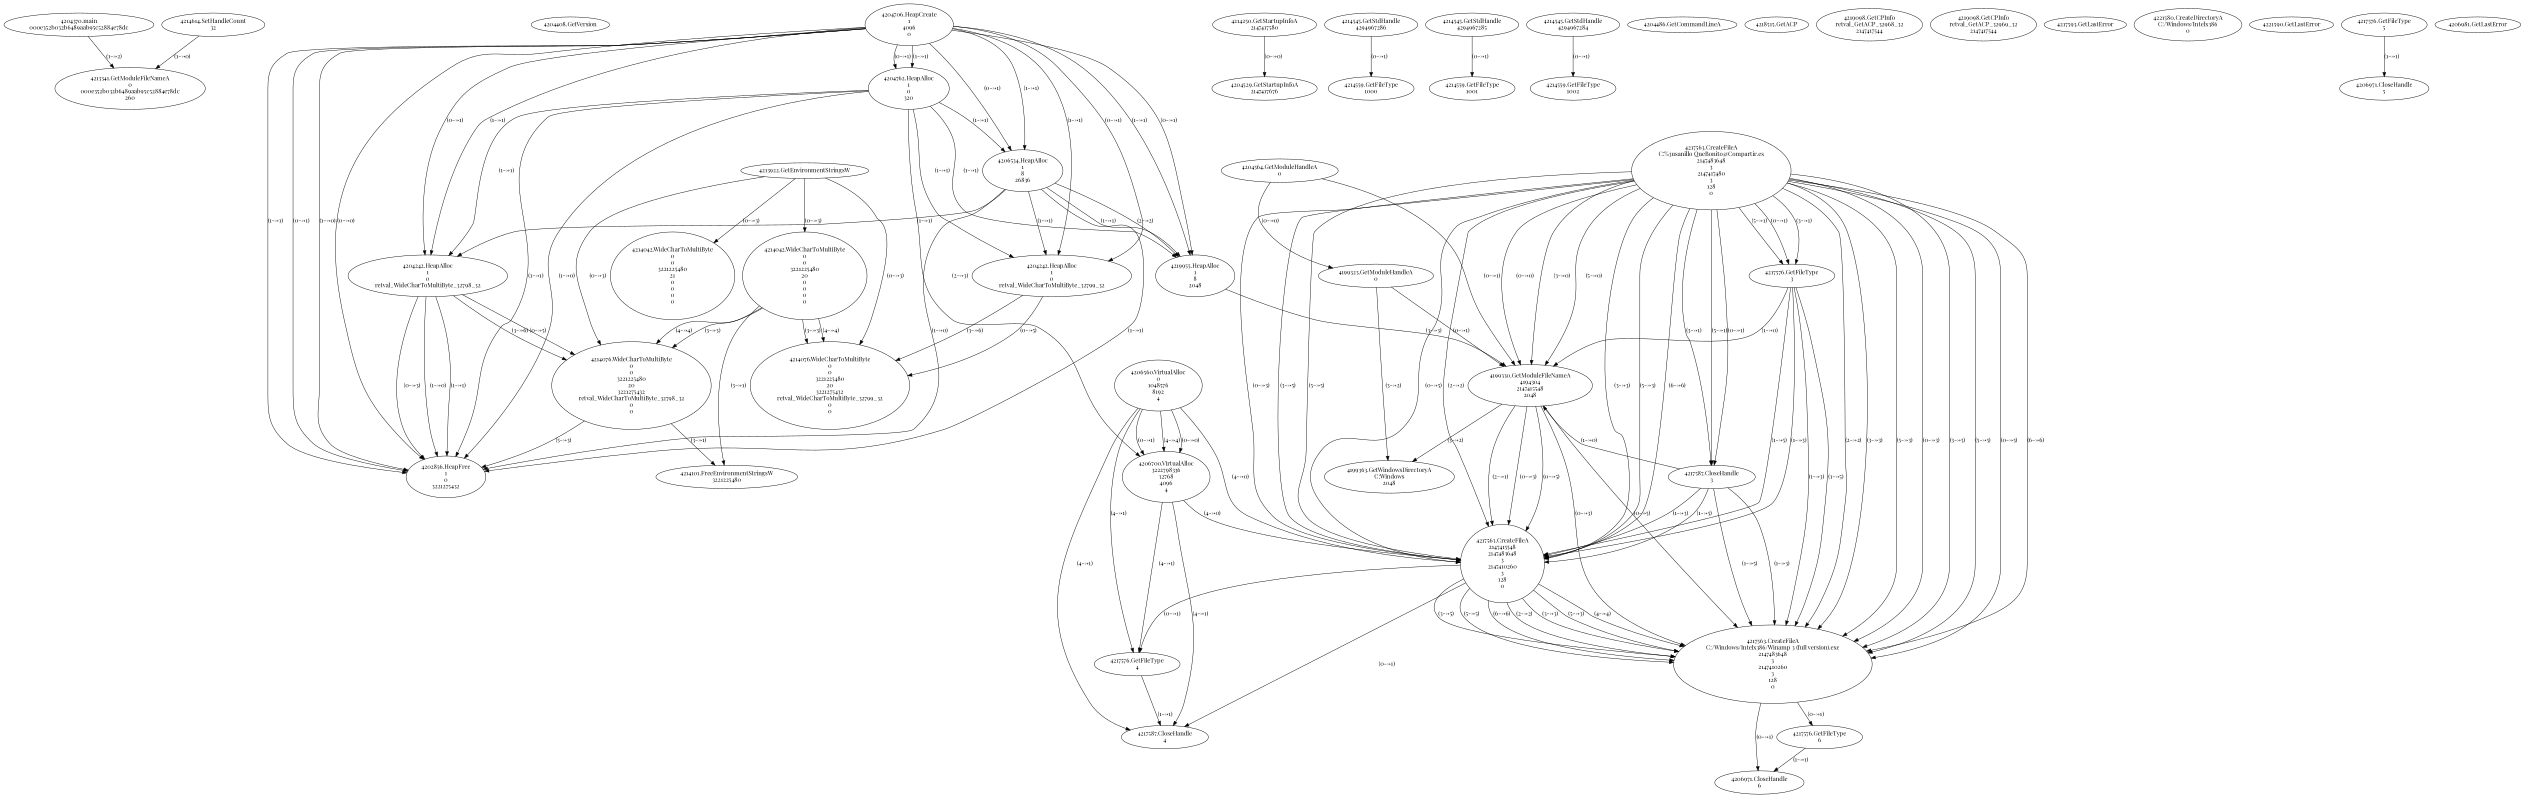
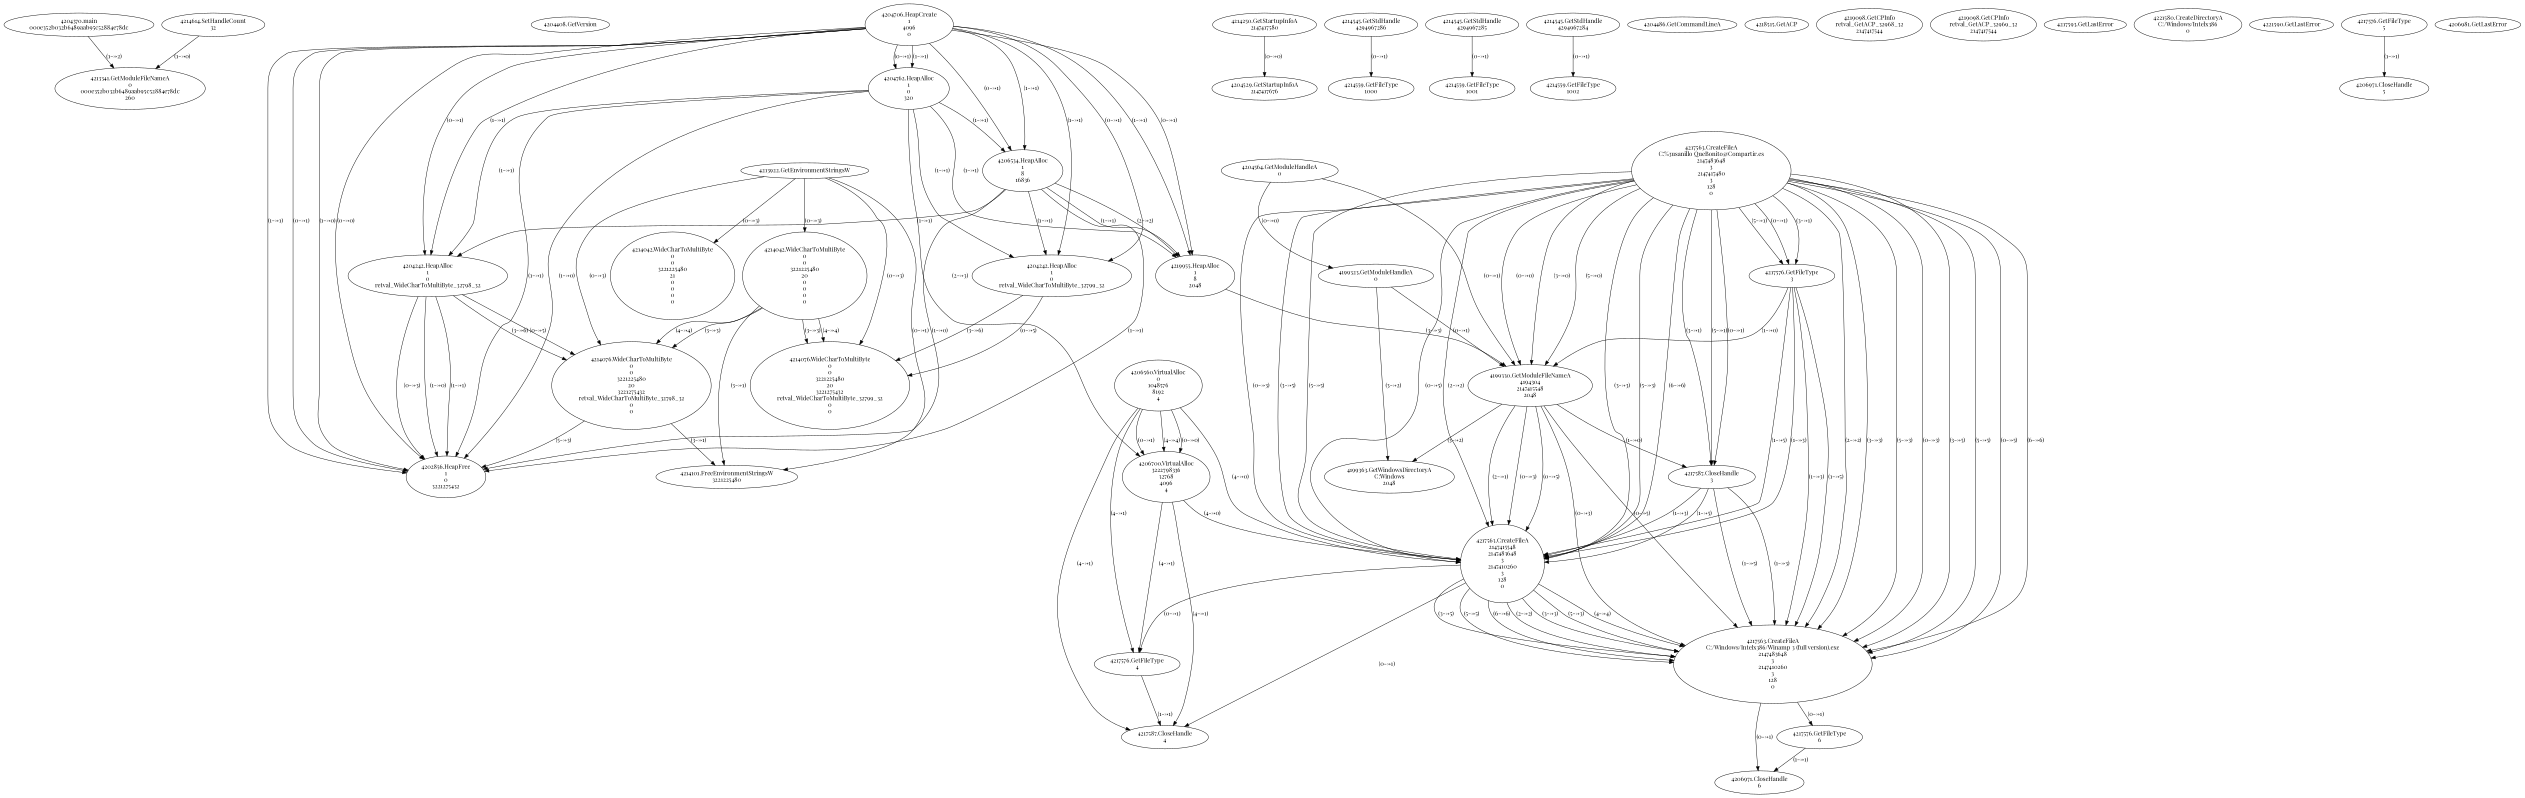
node "4206534.HeapAlloc 1 8 26836": label "4206534.HeapAlloc 1 8 26836" -> "4206534.HeapAlloc 1 8 16836"
edge "4213922.GetEnvironmentStringsW" -> "4214101.FreeEnvironmentStringsW 3221225480": added, label "(0-->1)"
edge "4217587.CloseHandle 3" -> "4199330.GetModuleFileNameA 4194304 2147415548 2048": reversed
